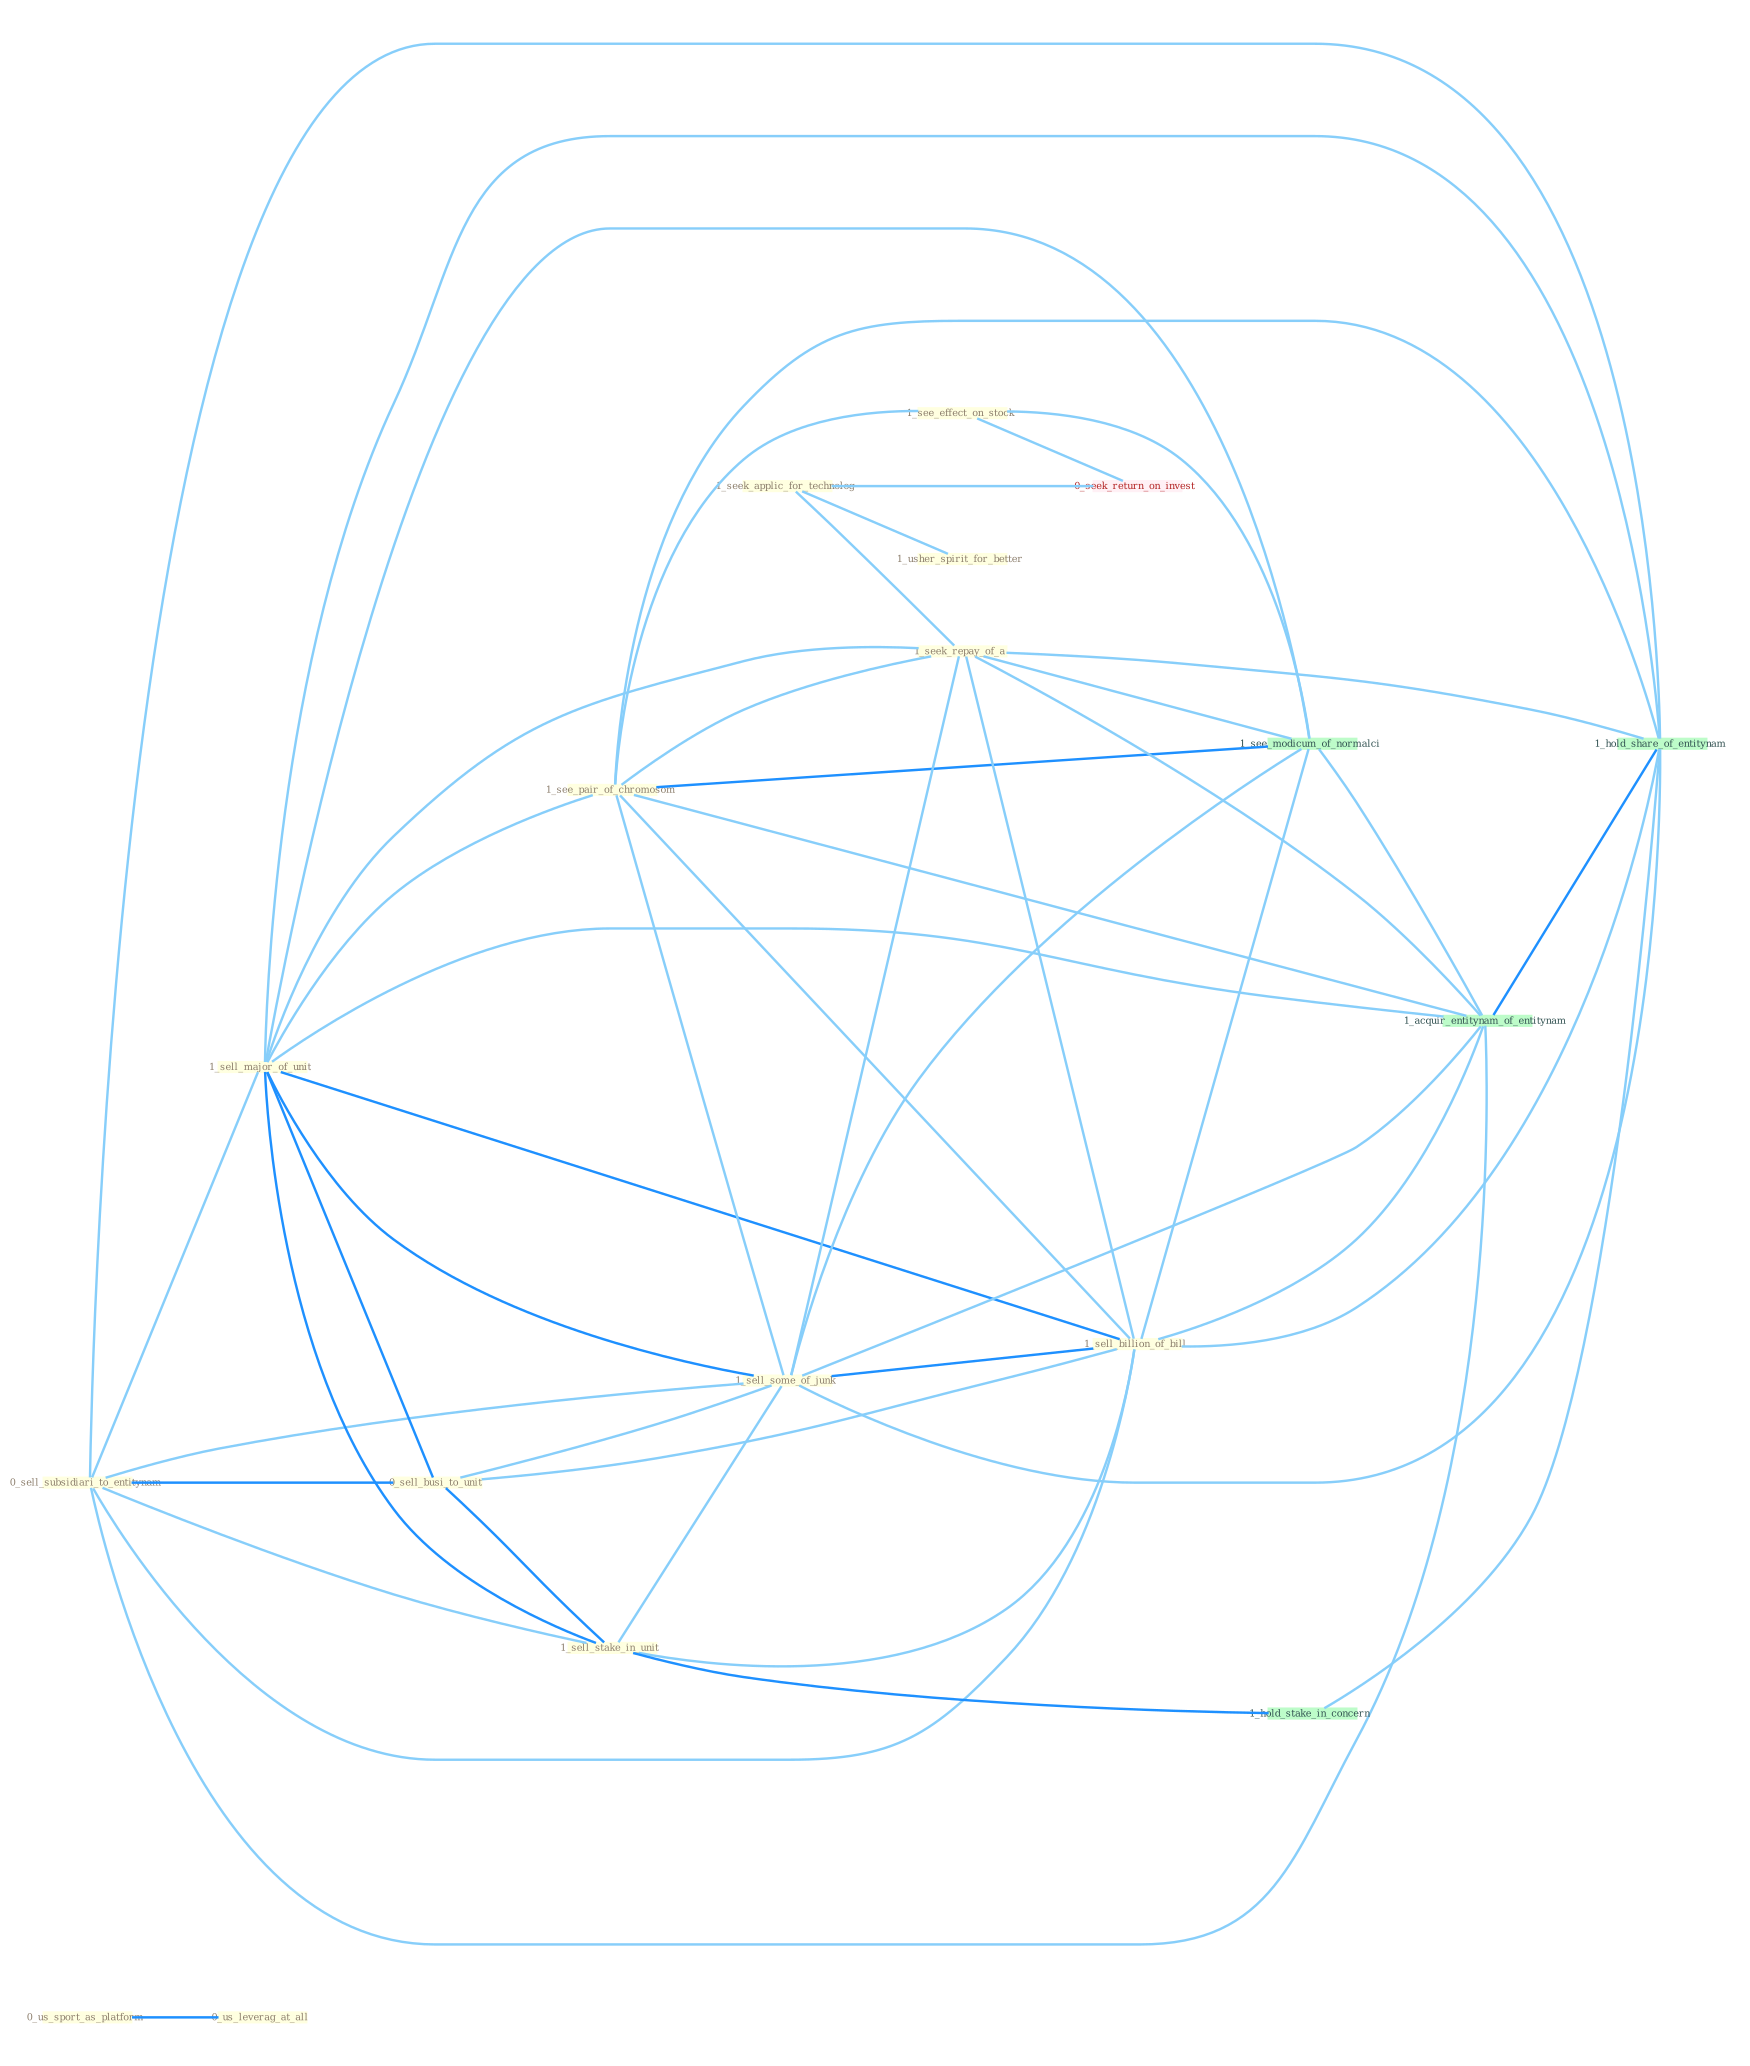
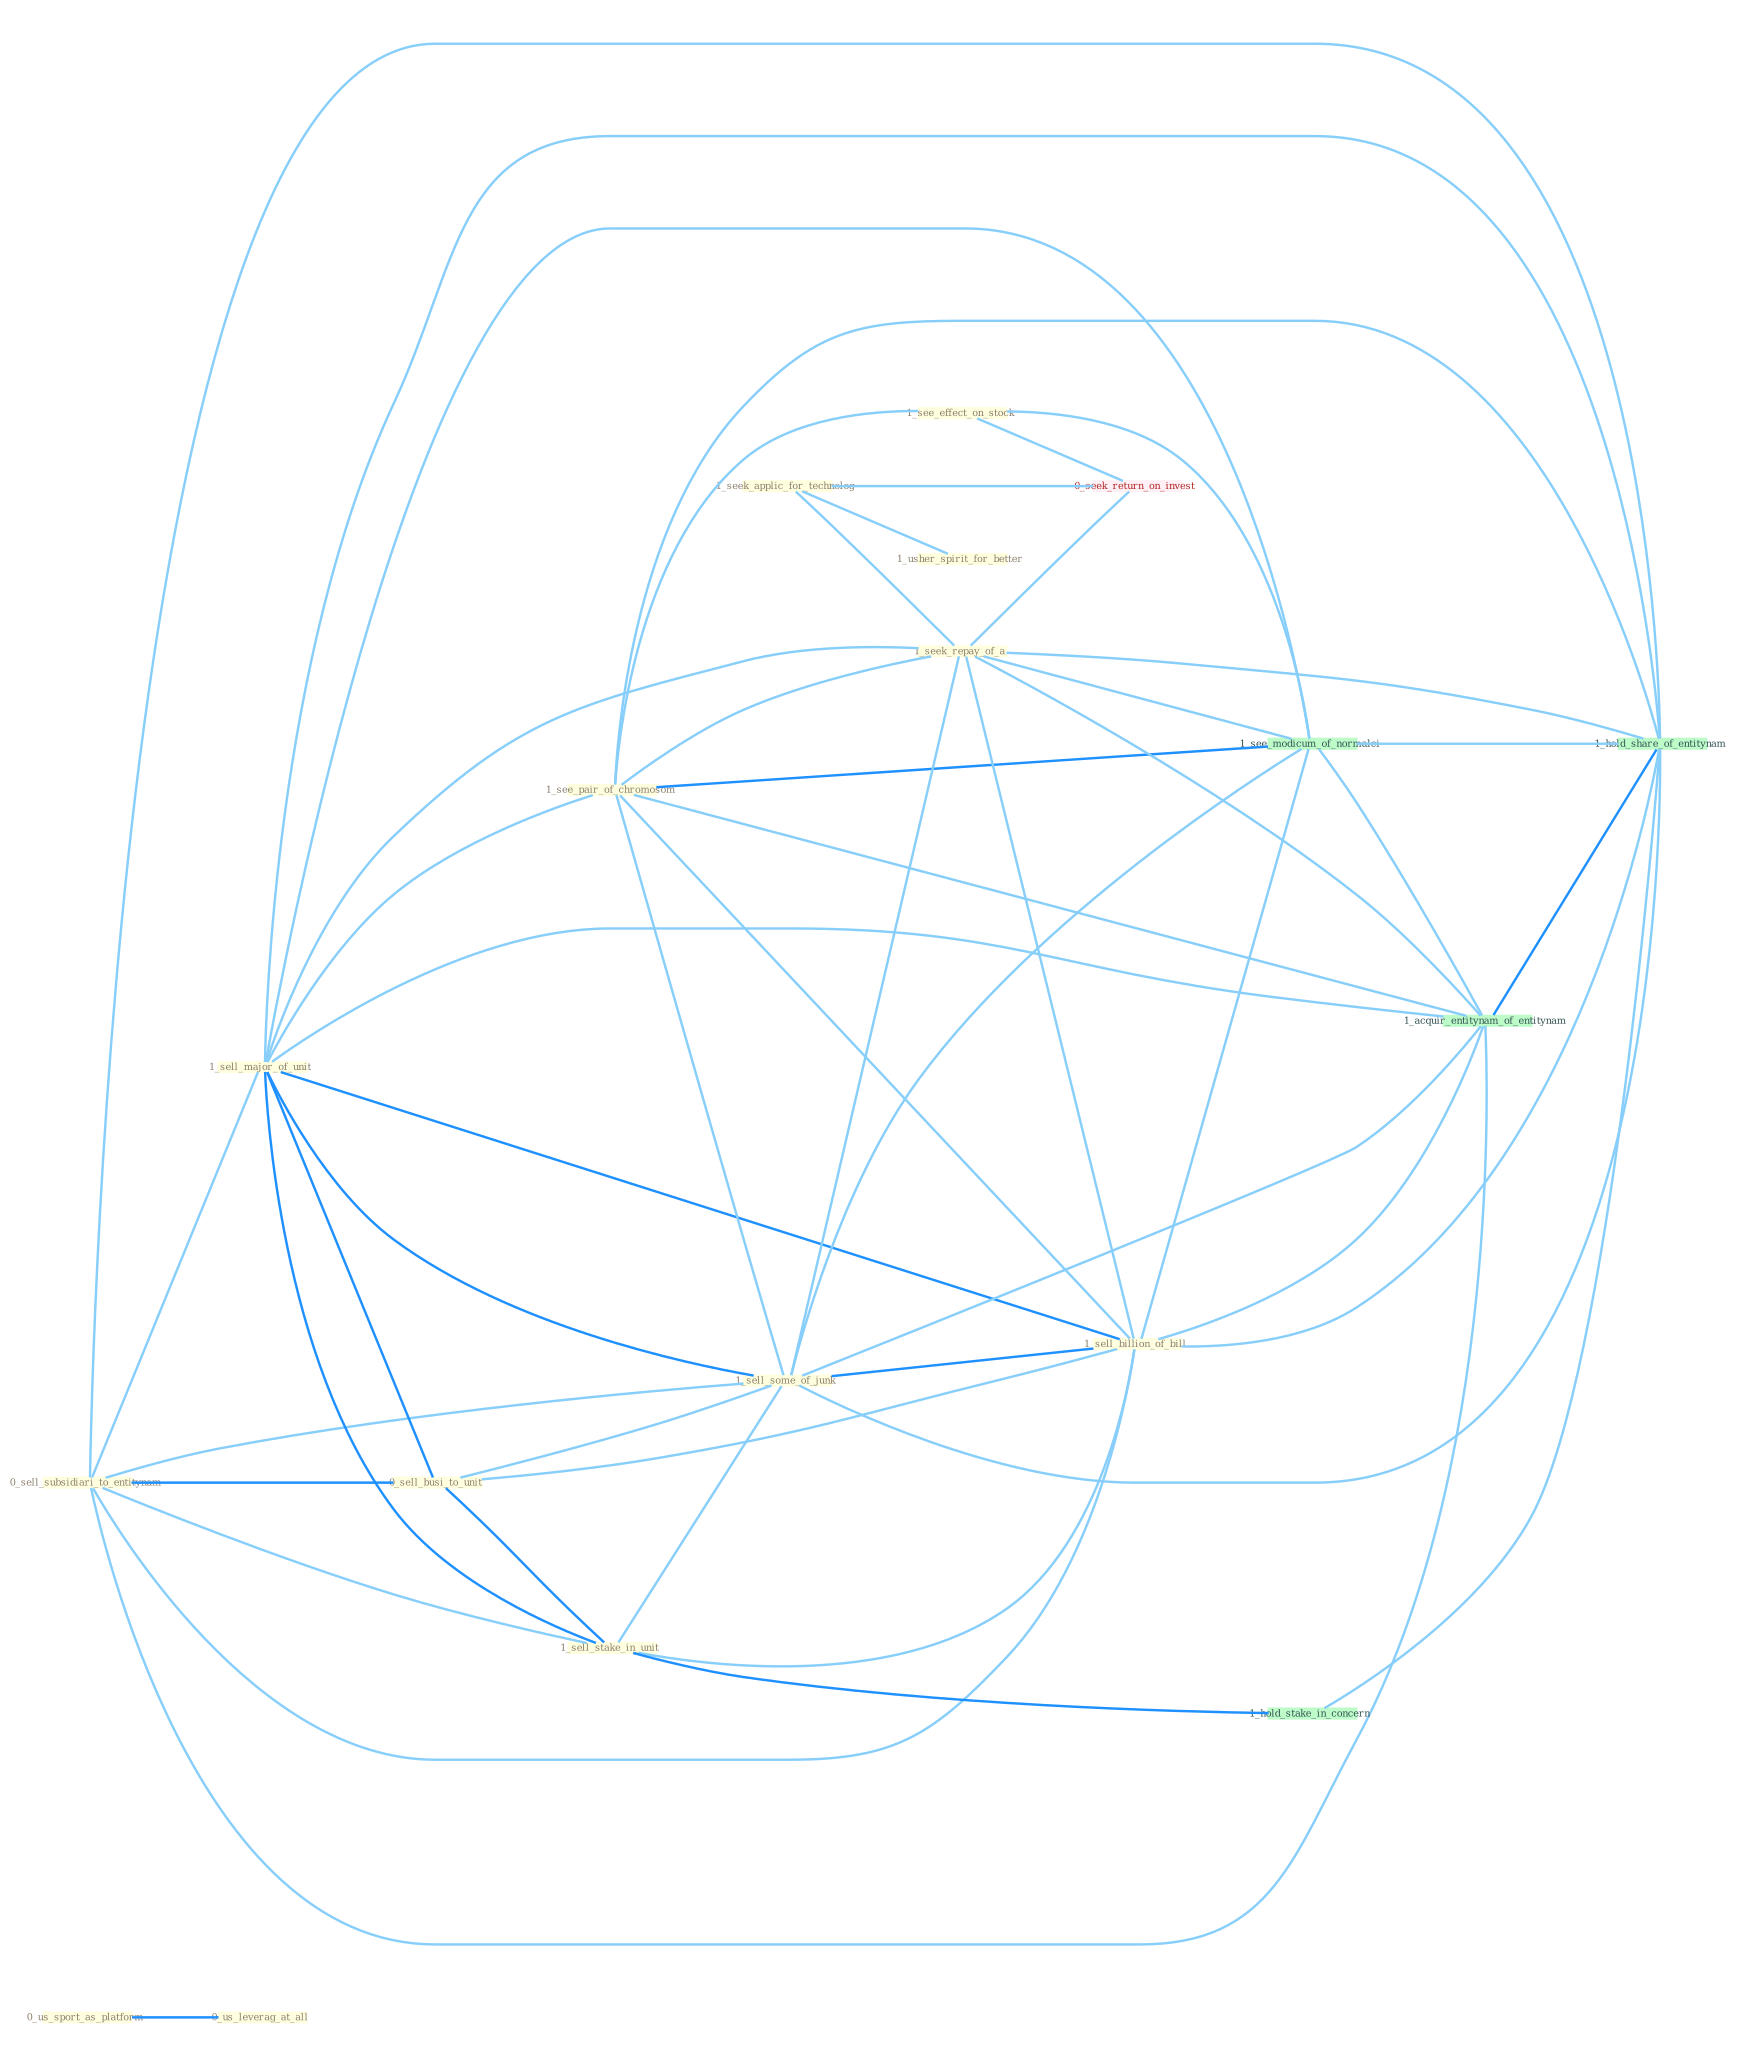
edge "0_seek_return_on_invest" -- "1_seek_repay_of_a": added
edge "1_see_modicum_of_normalci" -- "1_hold_share_of_entitynam": added
